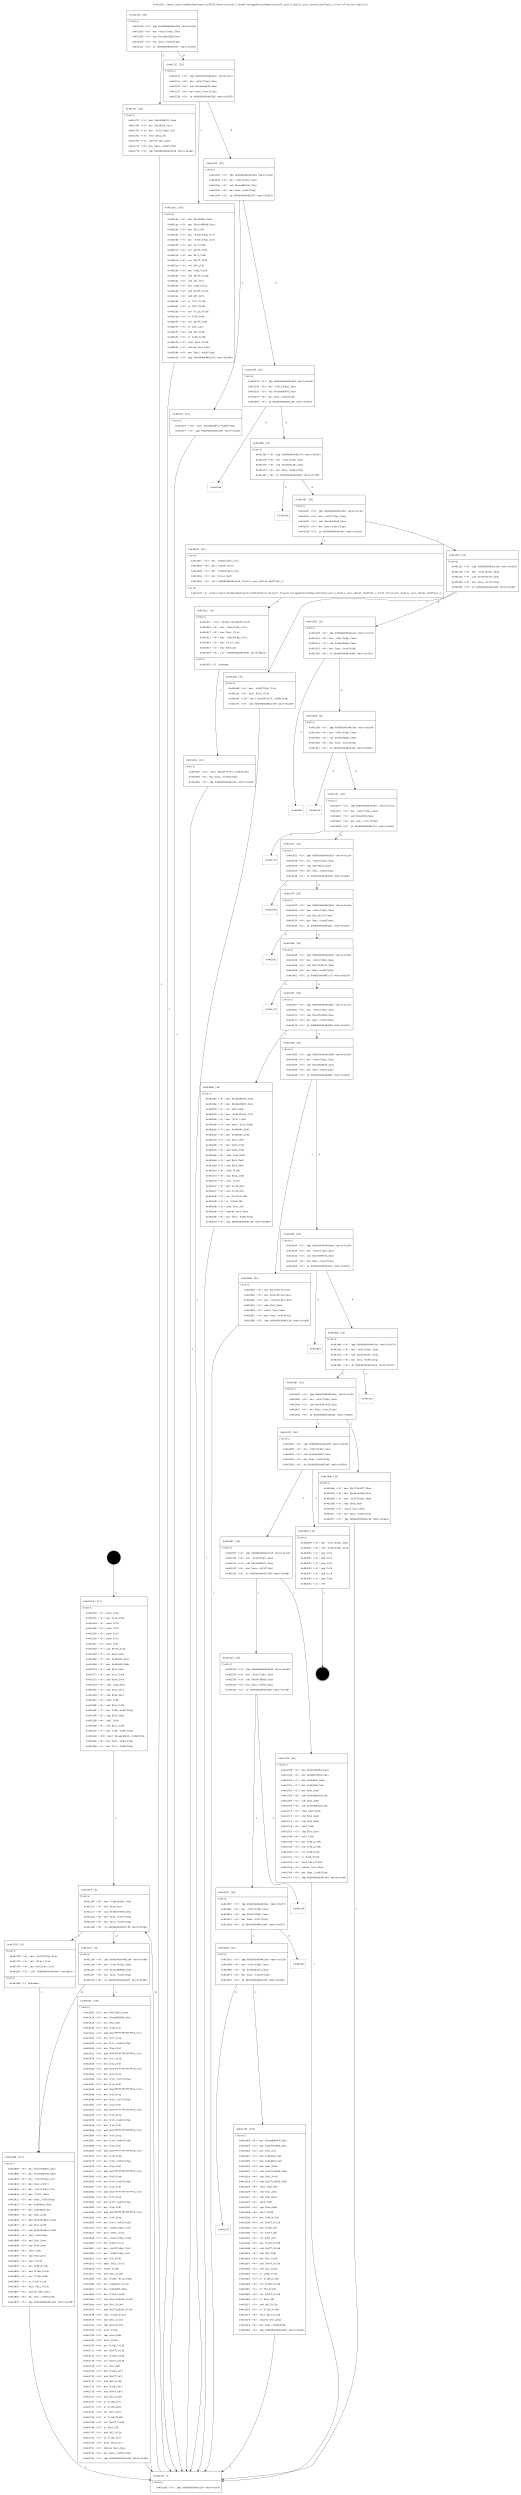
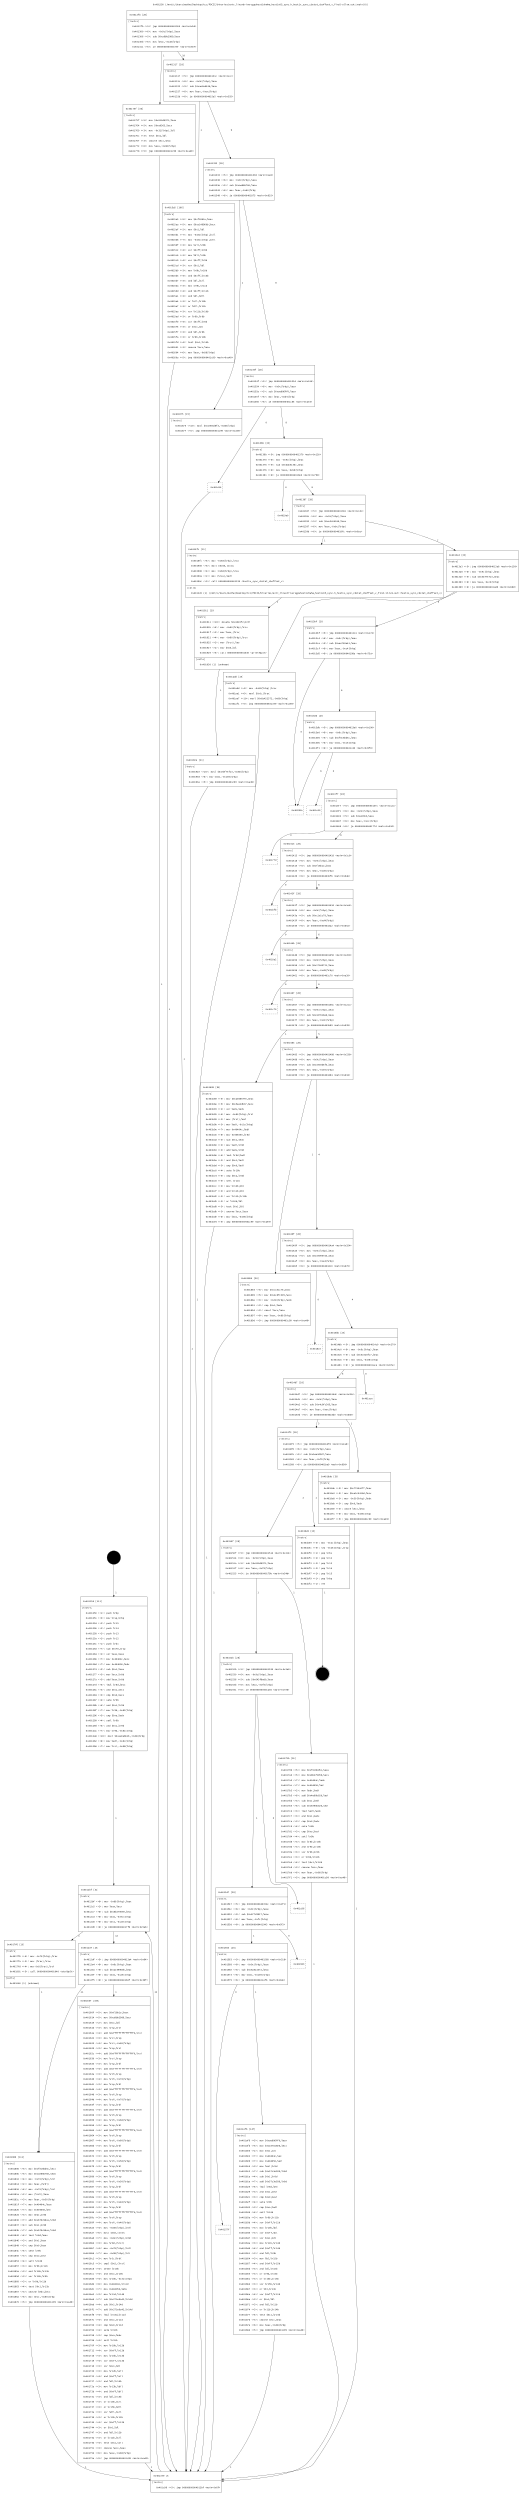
edge "0x4013db [28]" -> "0x4013f7 [28]": now "0x4013db [28]" -> "0x40198a"
edge "0x401875 [15]" -> "0x401c99 [5]": now "0x401c84" -> "0x401c99 [5]"
